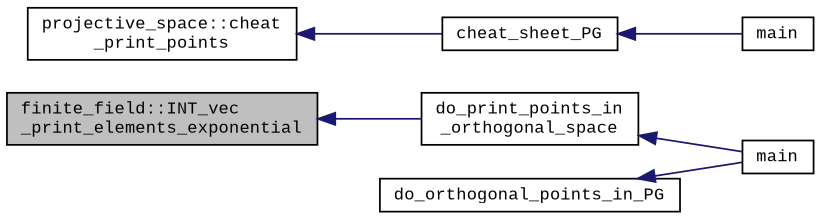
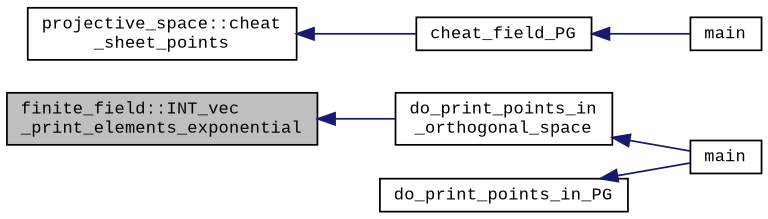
node "projective_space::cheat _print_points": label "projective_space::cheat _print_points" -> "projective_space::cheat _sheet_points"
node "cheat_sheet_PG": label "cheat_sheet_PG" -> "cheat_field_PG"
node "do_orthogonal_points_in_PG": label "do_orthogonal_points_in_PG" -> "do_print_points_in_PG"
